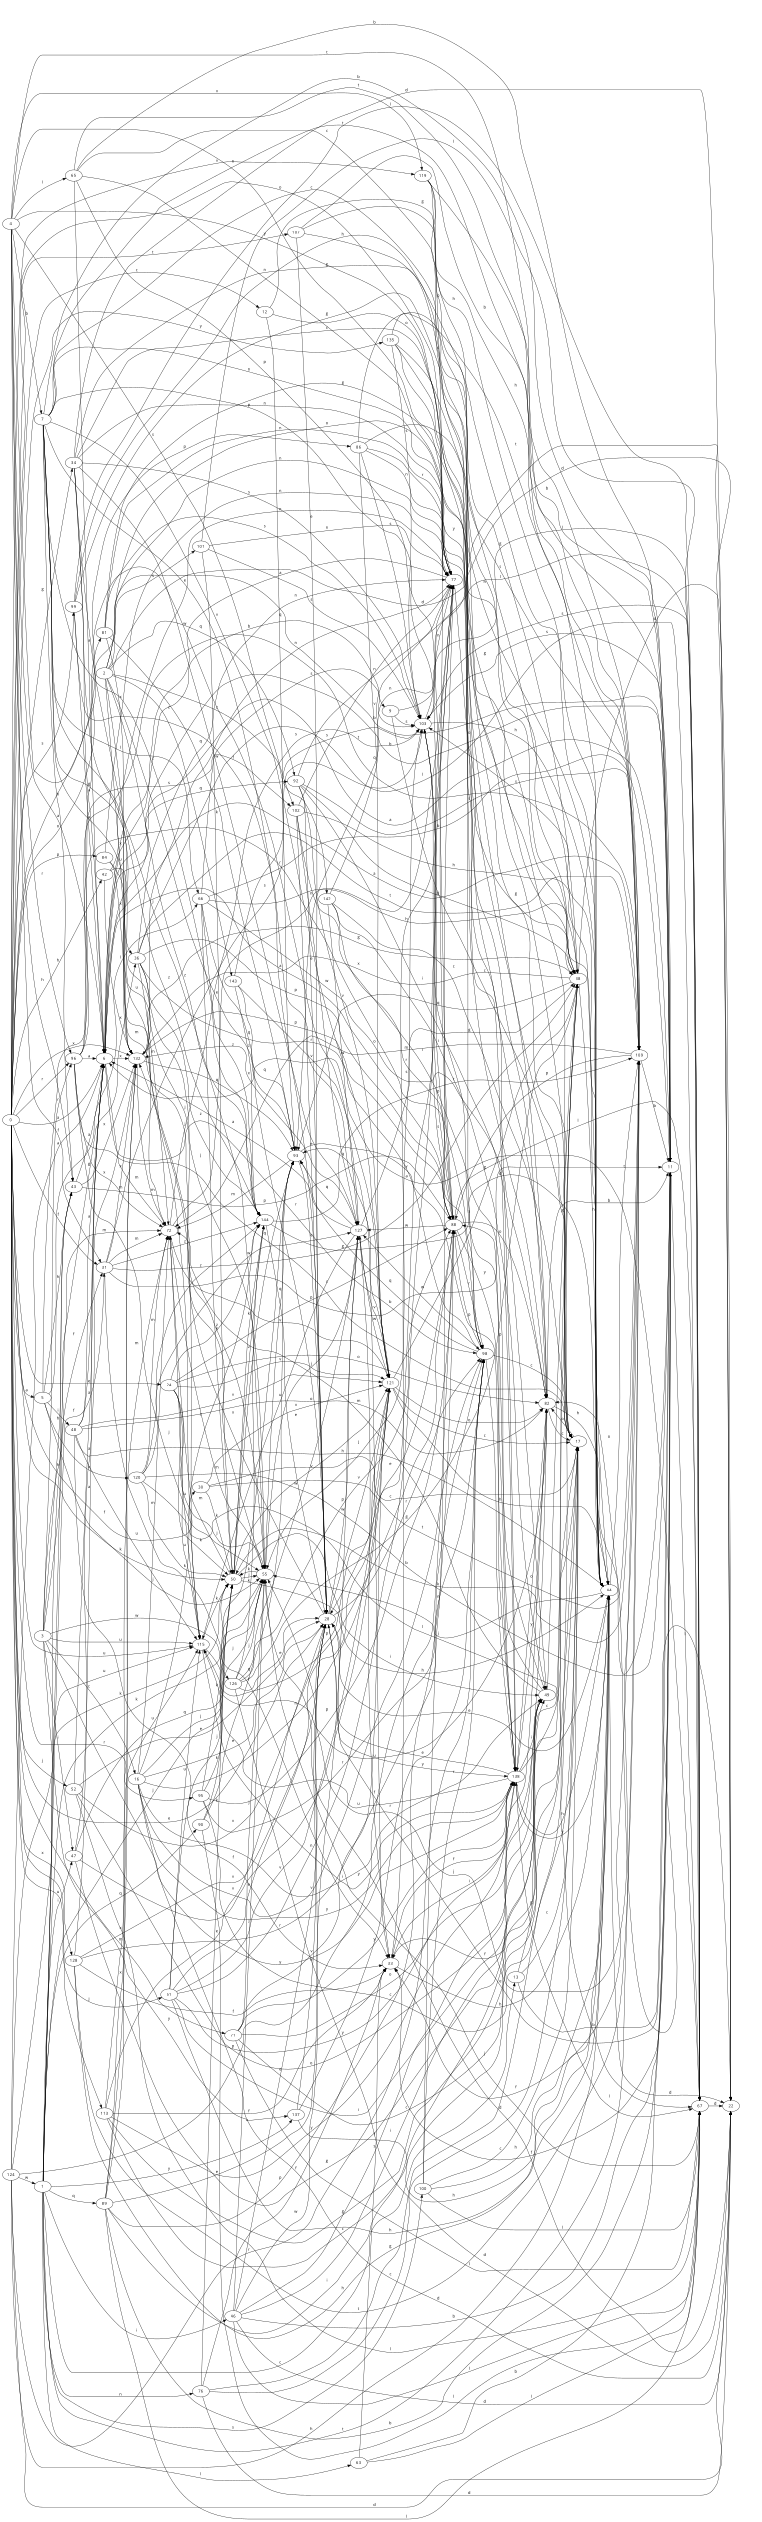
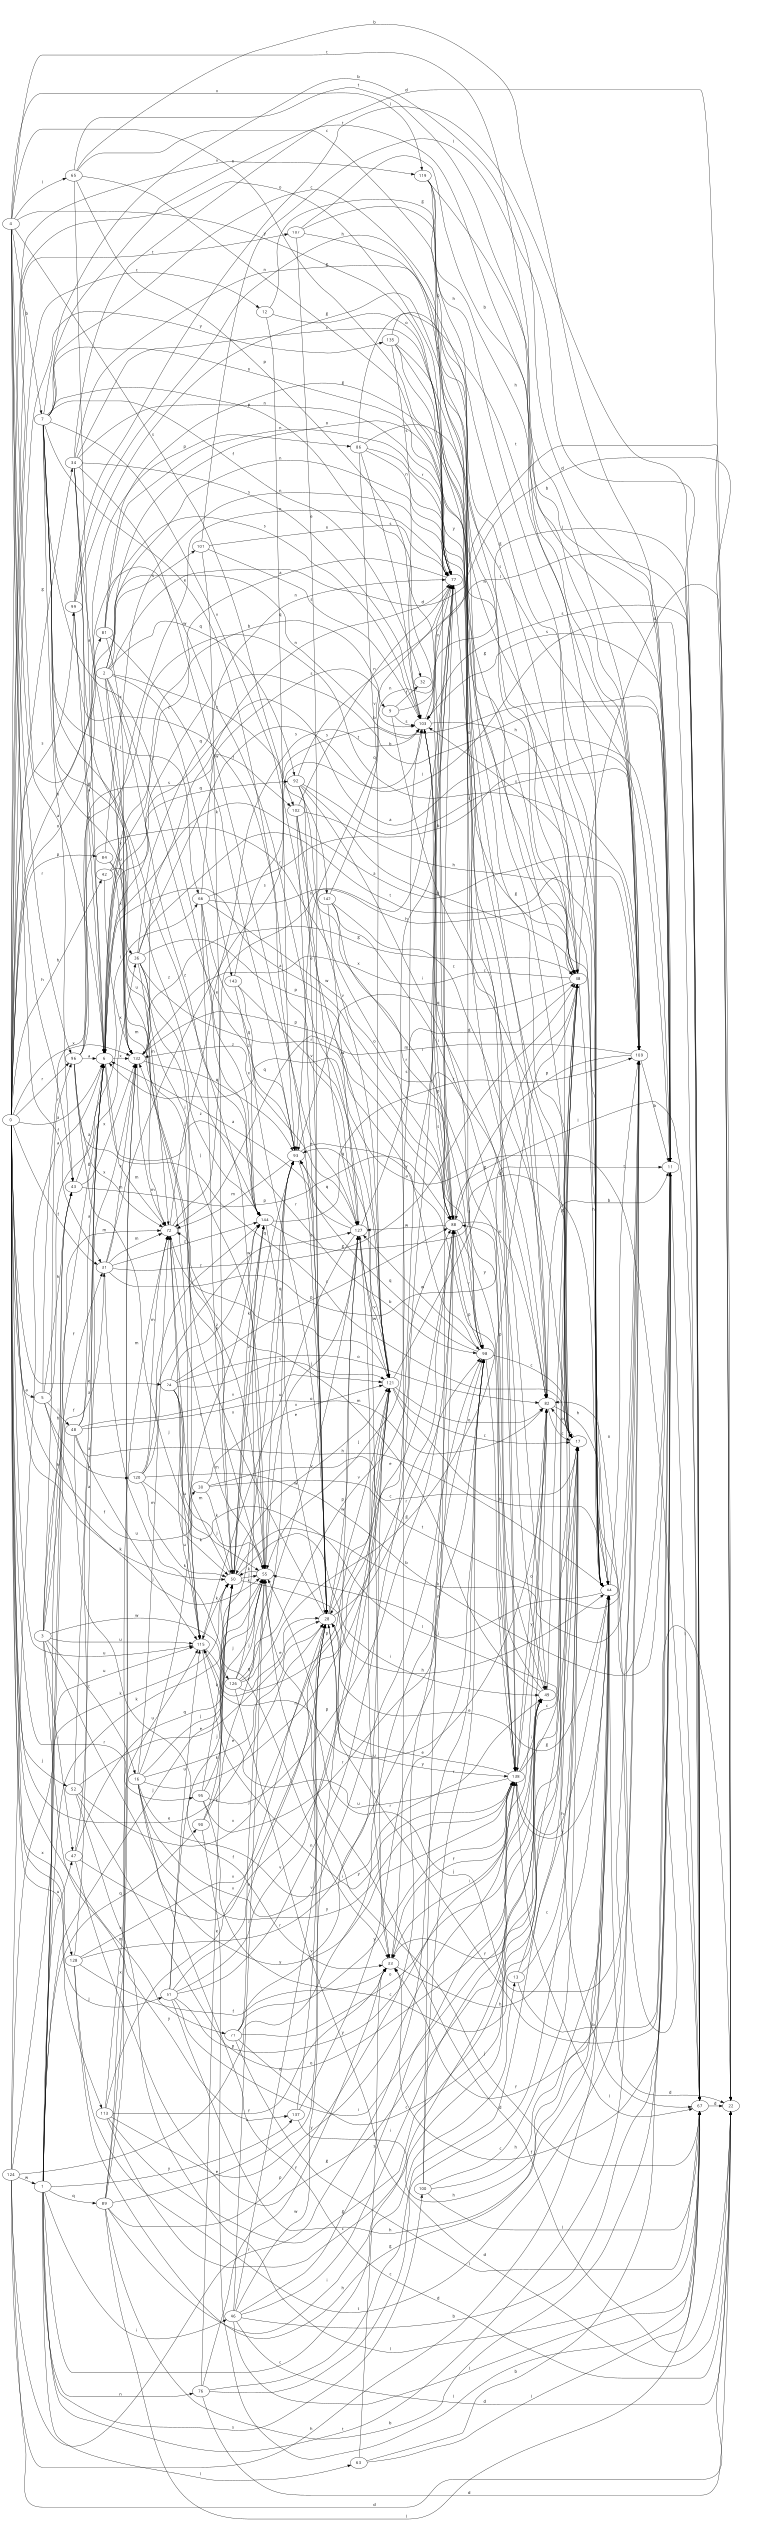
node "32": added
edge "13" -> "49": now "13" -> "38"
